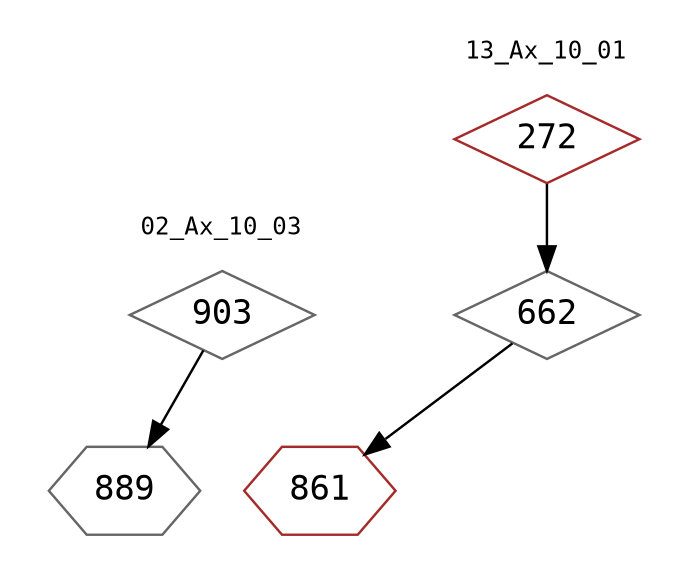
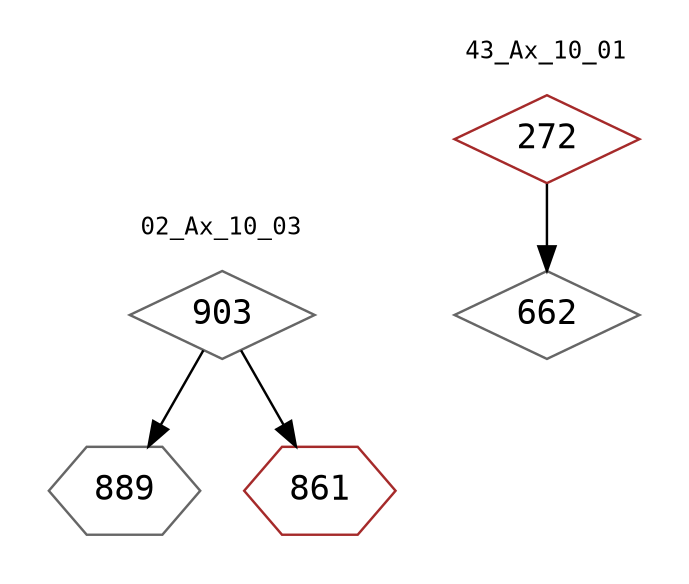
cluster "13_Ax_10_01": label "13_Ax_10_01" -> "43_Ax_10_01"
edge "662" -> "861": now "903" -> "861"
